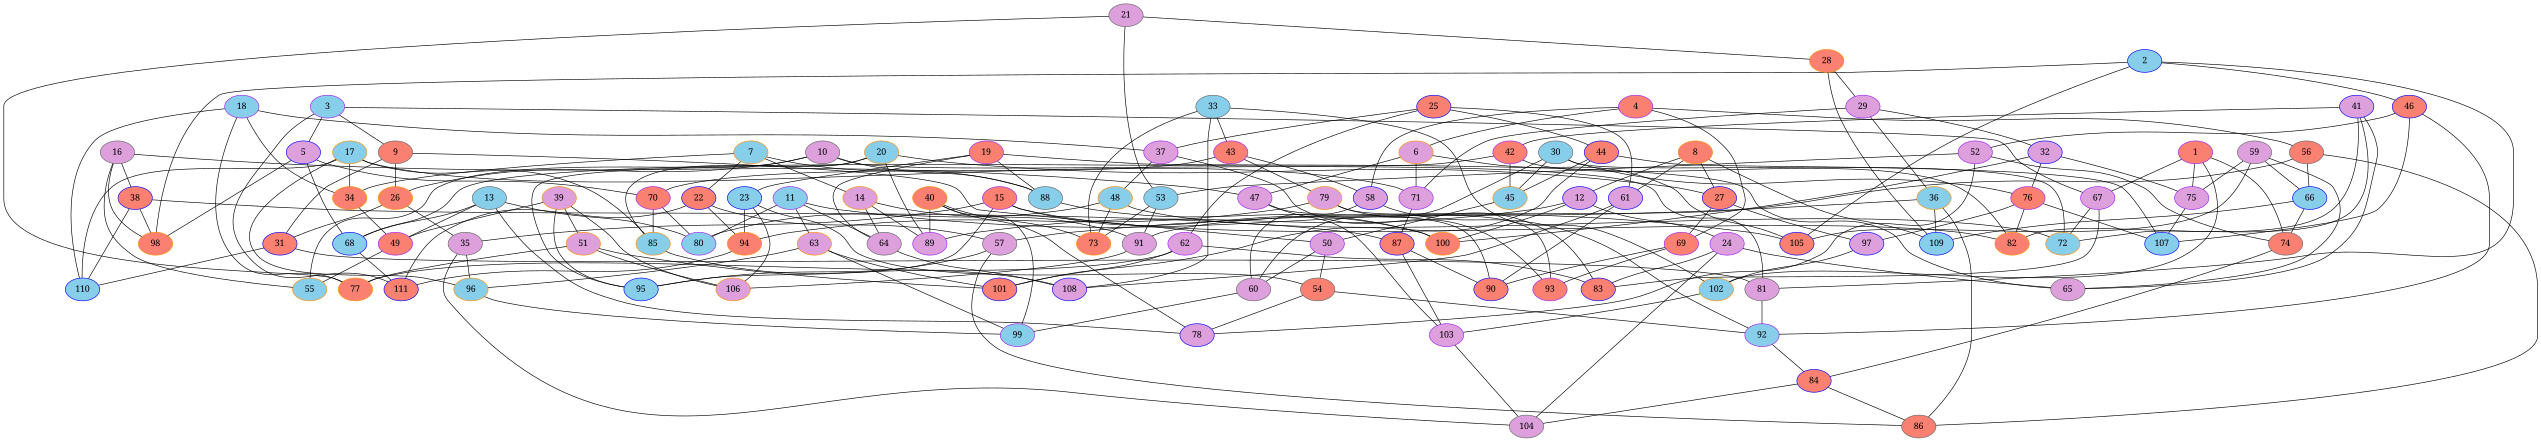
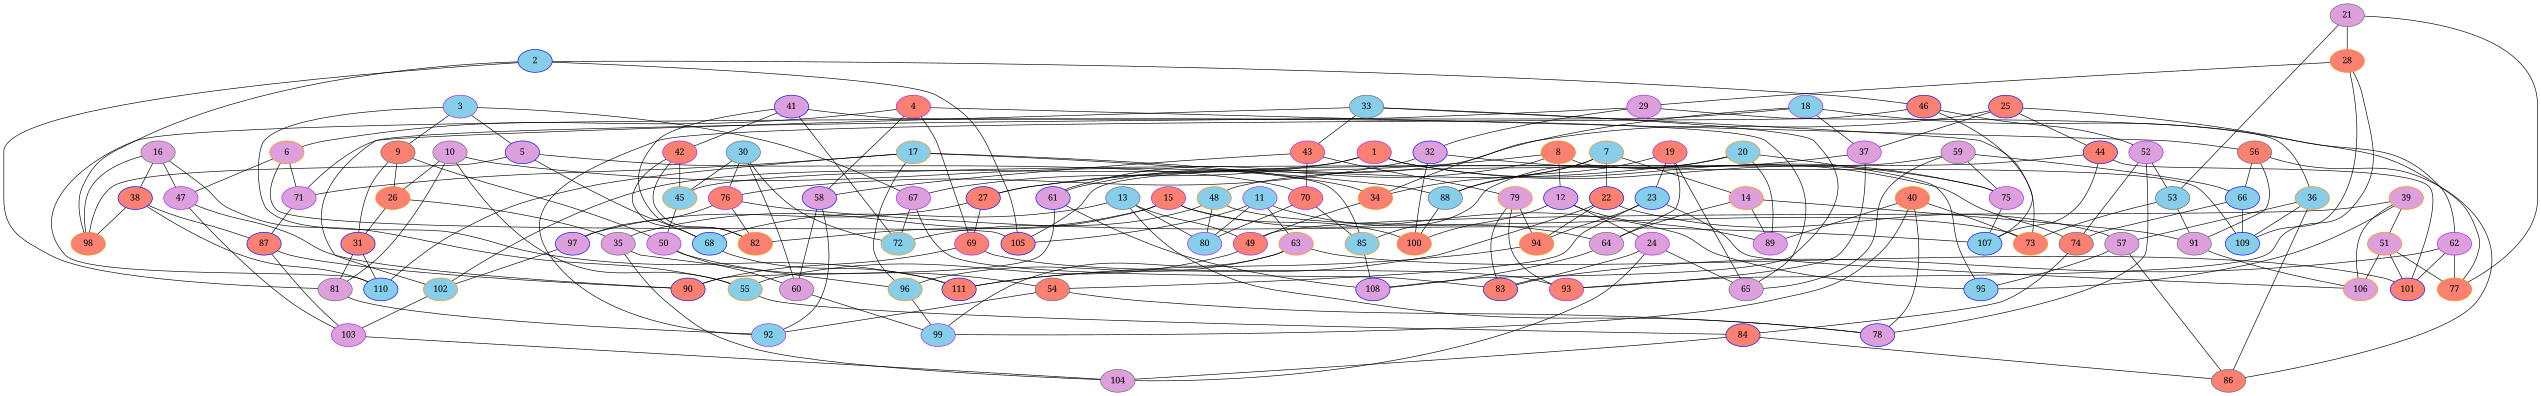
edge "28" -- "93": added
edge "92" -- "84": now "55" -- "84"
